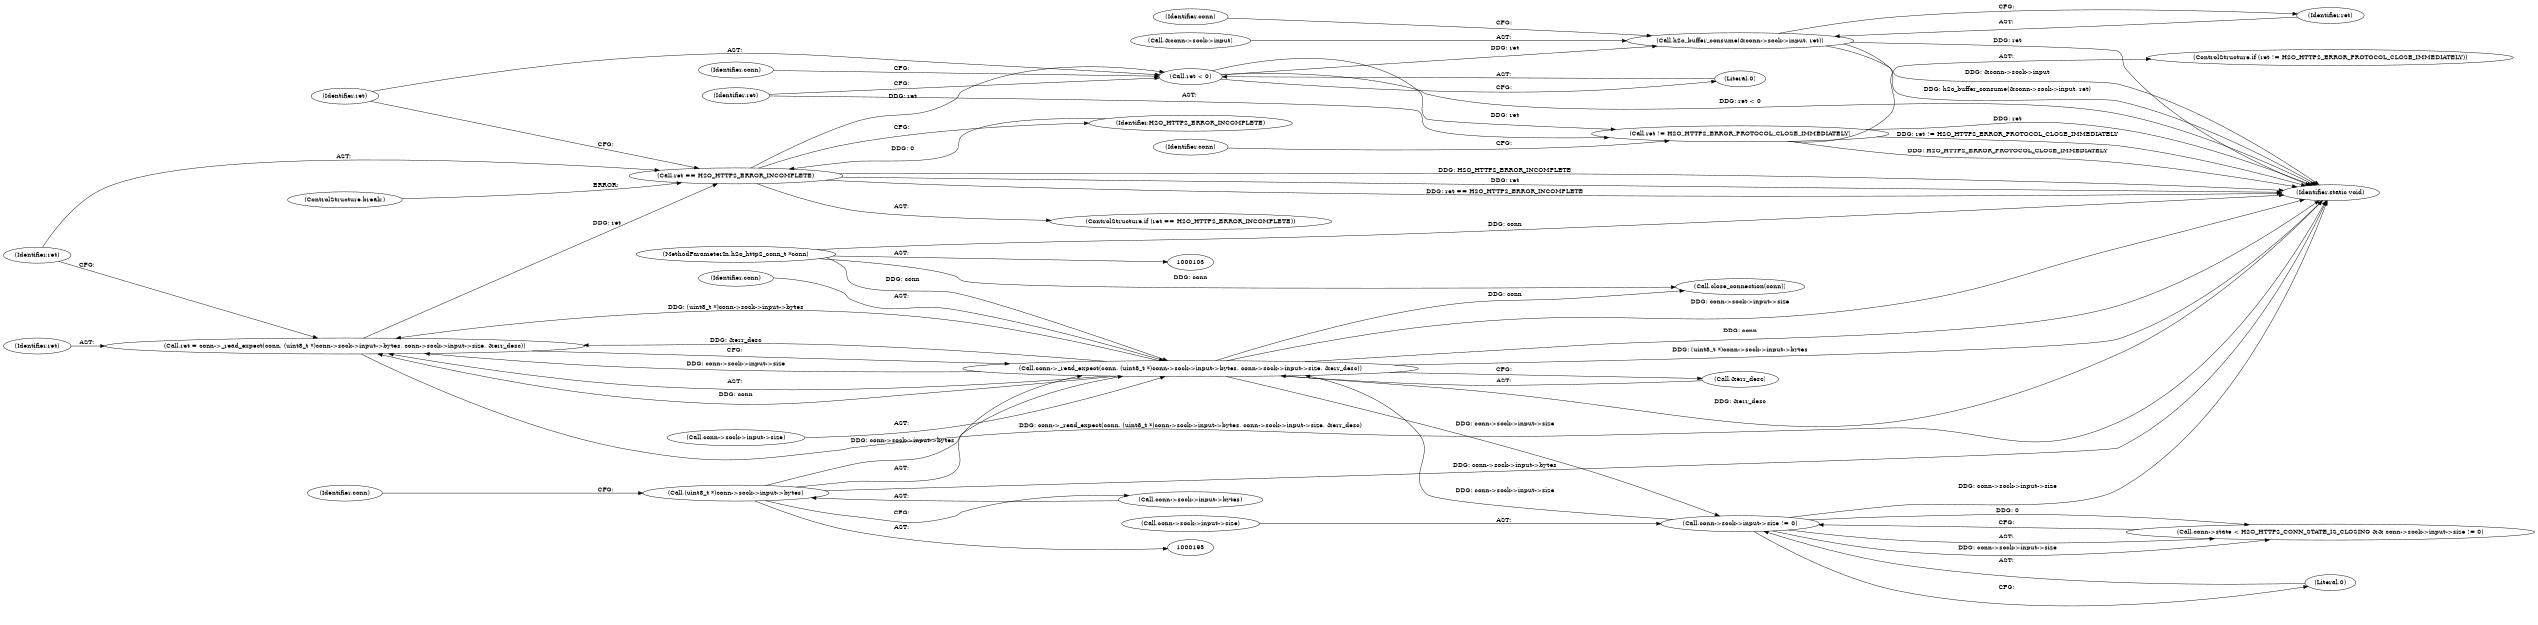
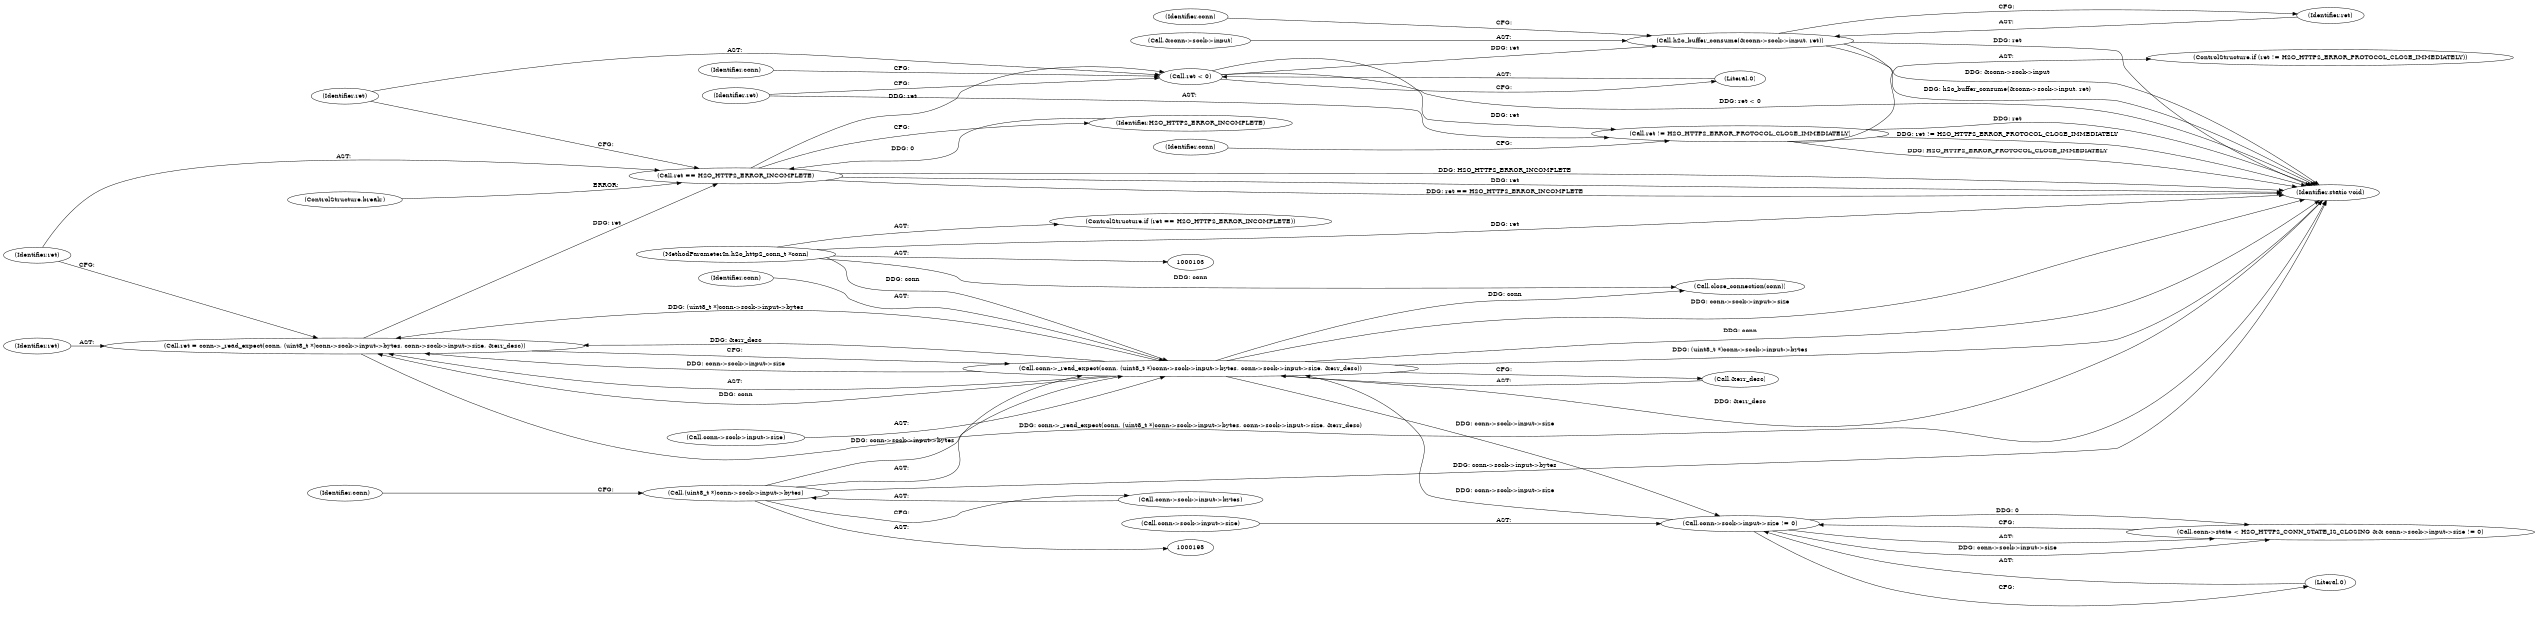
edge "(Call,ret == H2O_HTTP2_ERROR_INCOMPLETE)" -> "(ControlStructure,if (ret == H2O_HTTP2_ERROR_INCOMPLETE))": now "(MethodParameterIn,h2o_http2_conn_t *conn)" -> "(ControlStructure,if (ret == H2O_HTTP2_ERROR_INCOMPLETE))"
edge "(MethodParameterIn,h2o_http2_conn_t *conn)" -> "(Identifier,static void)": label "DDG: conn" -> "DDG: ret"
edge "(Call,conn->sock->input->size != 0)" -> "(Identifier,static void)": removed, label "DDG: conn->sock->input->size"
